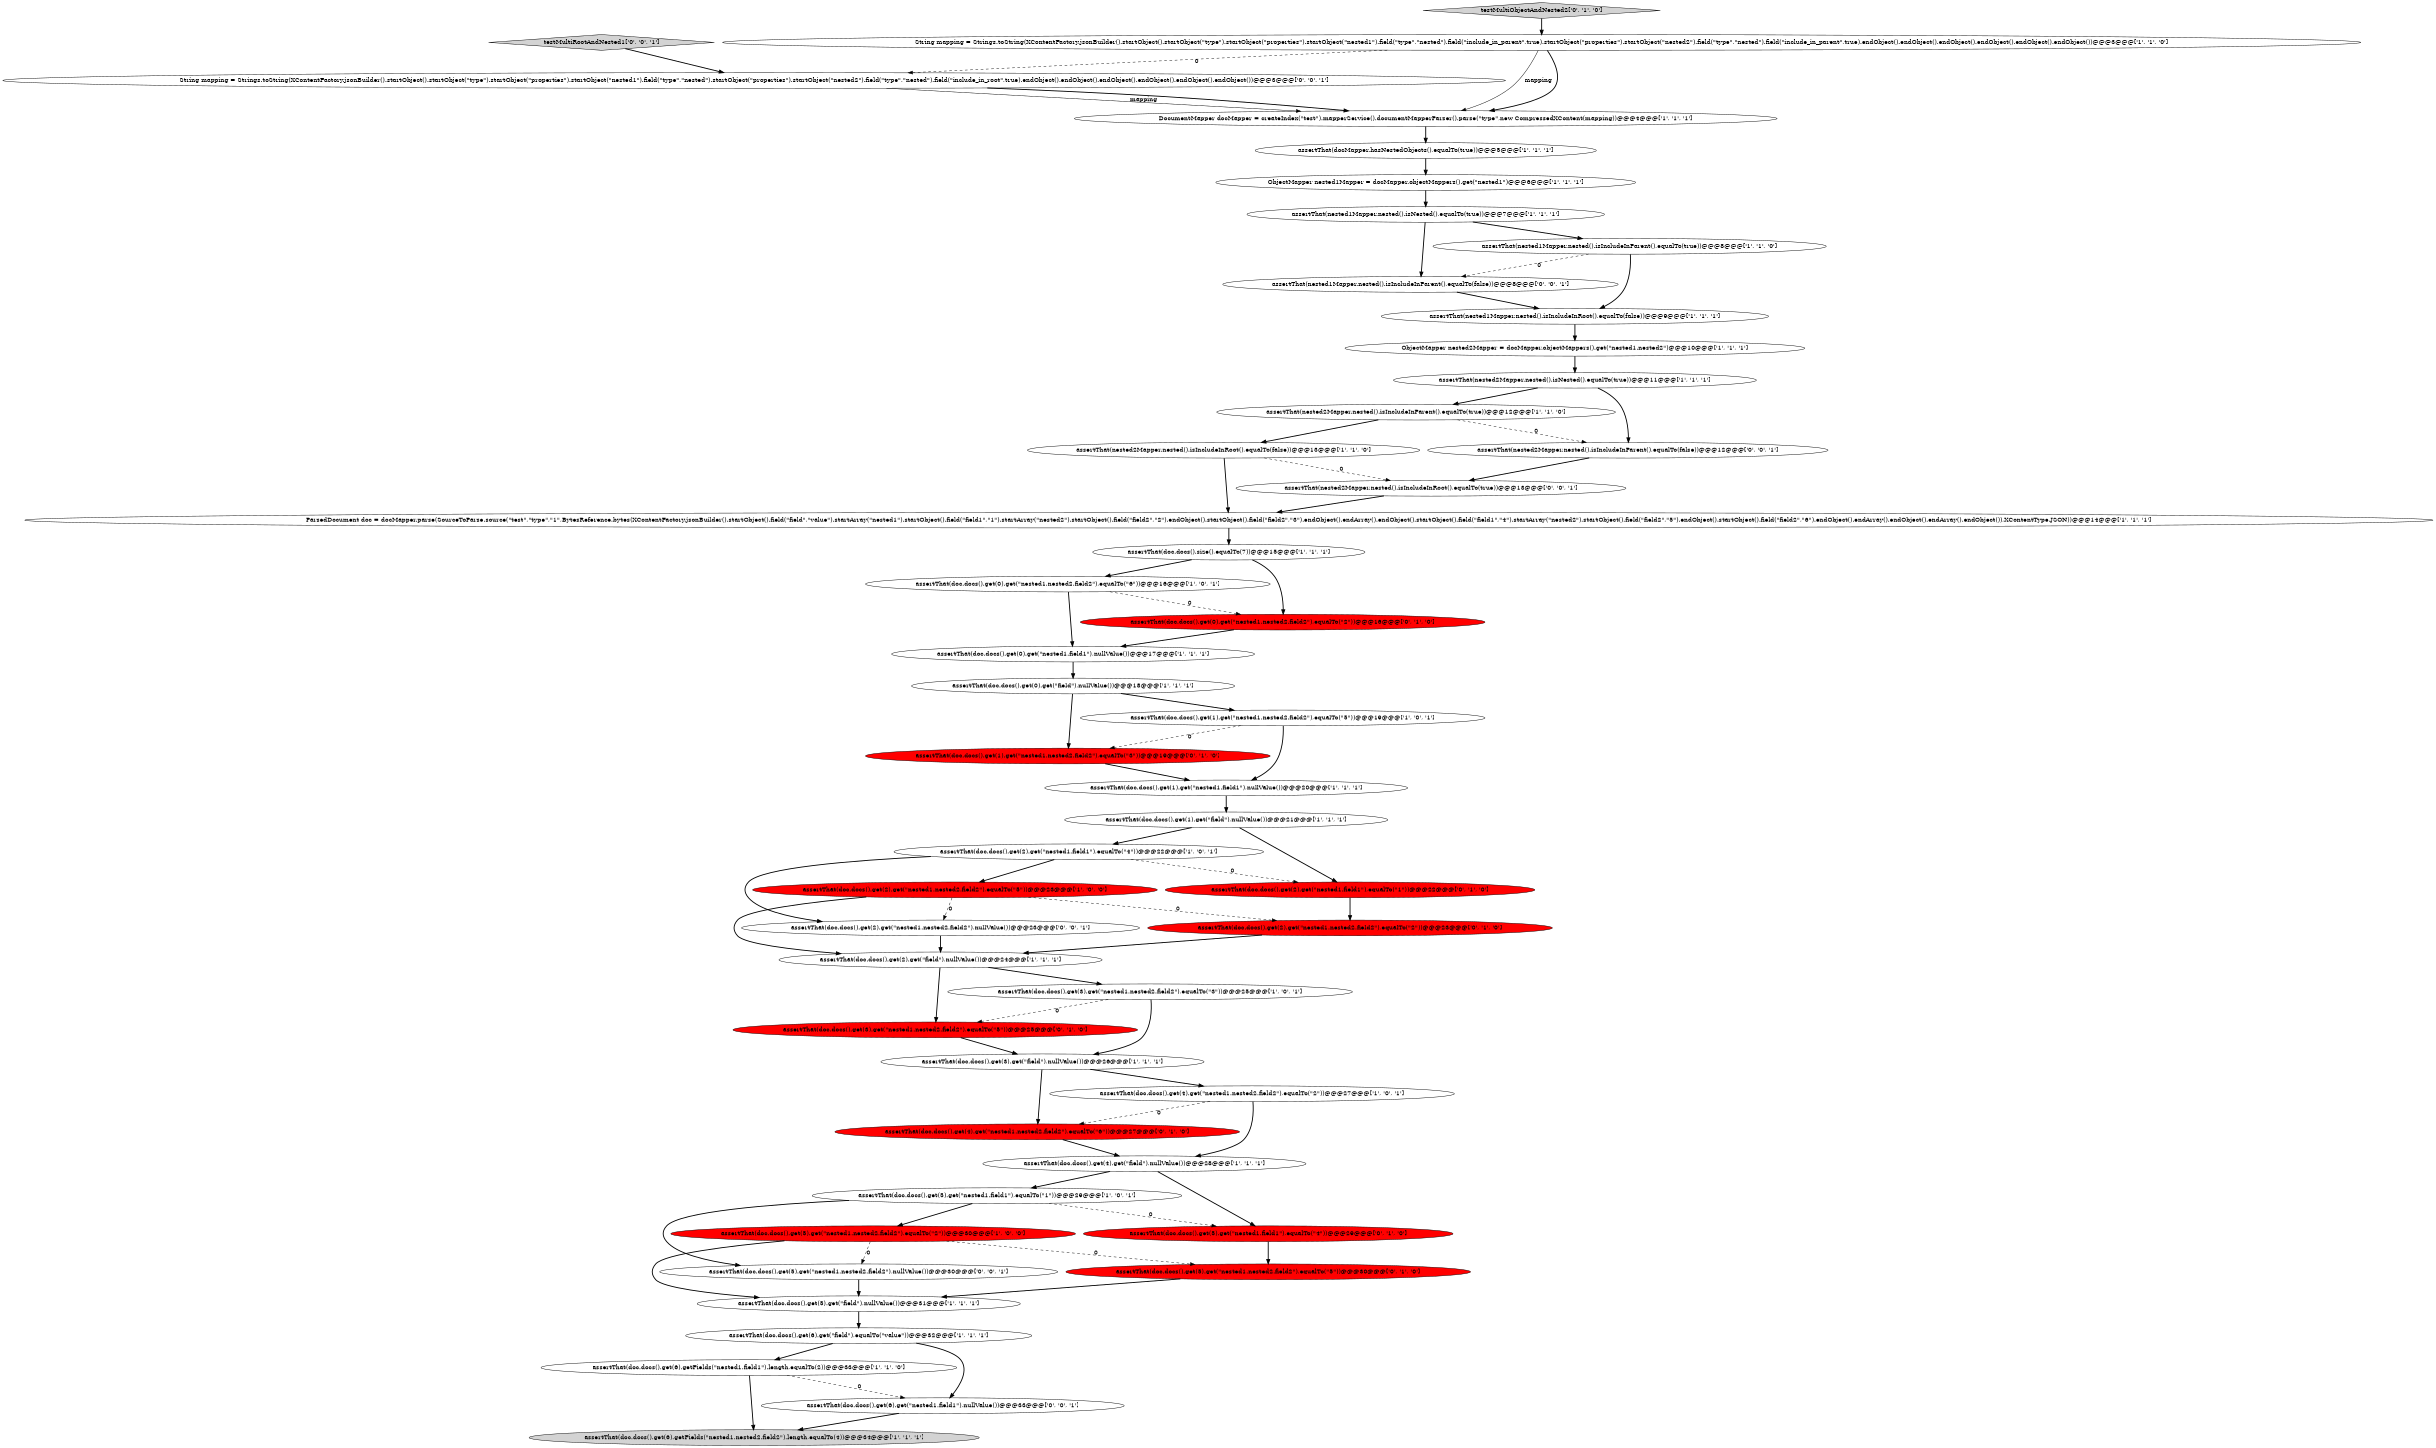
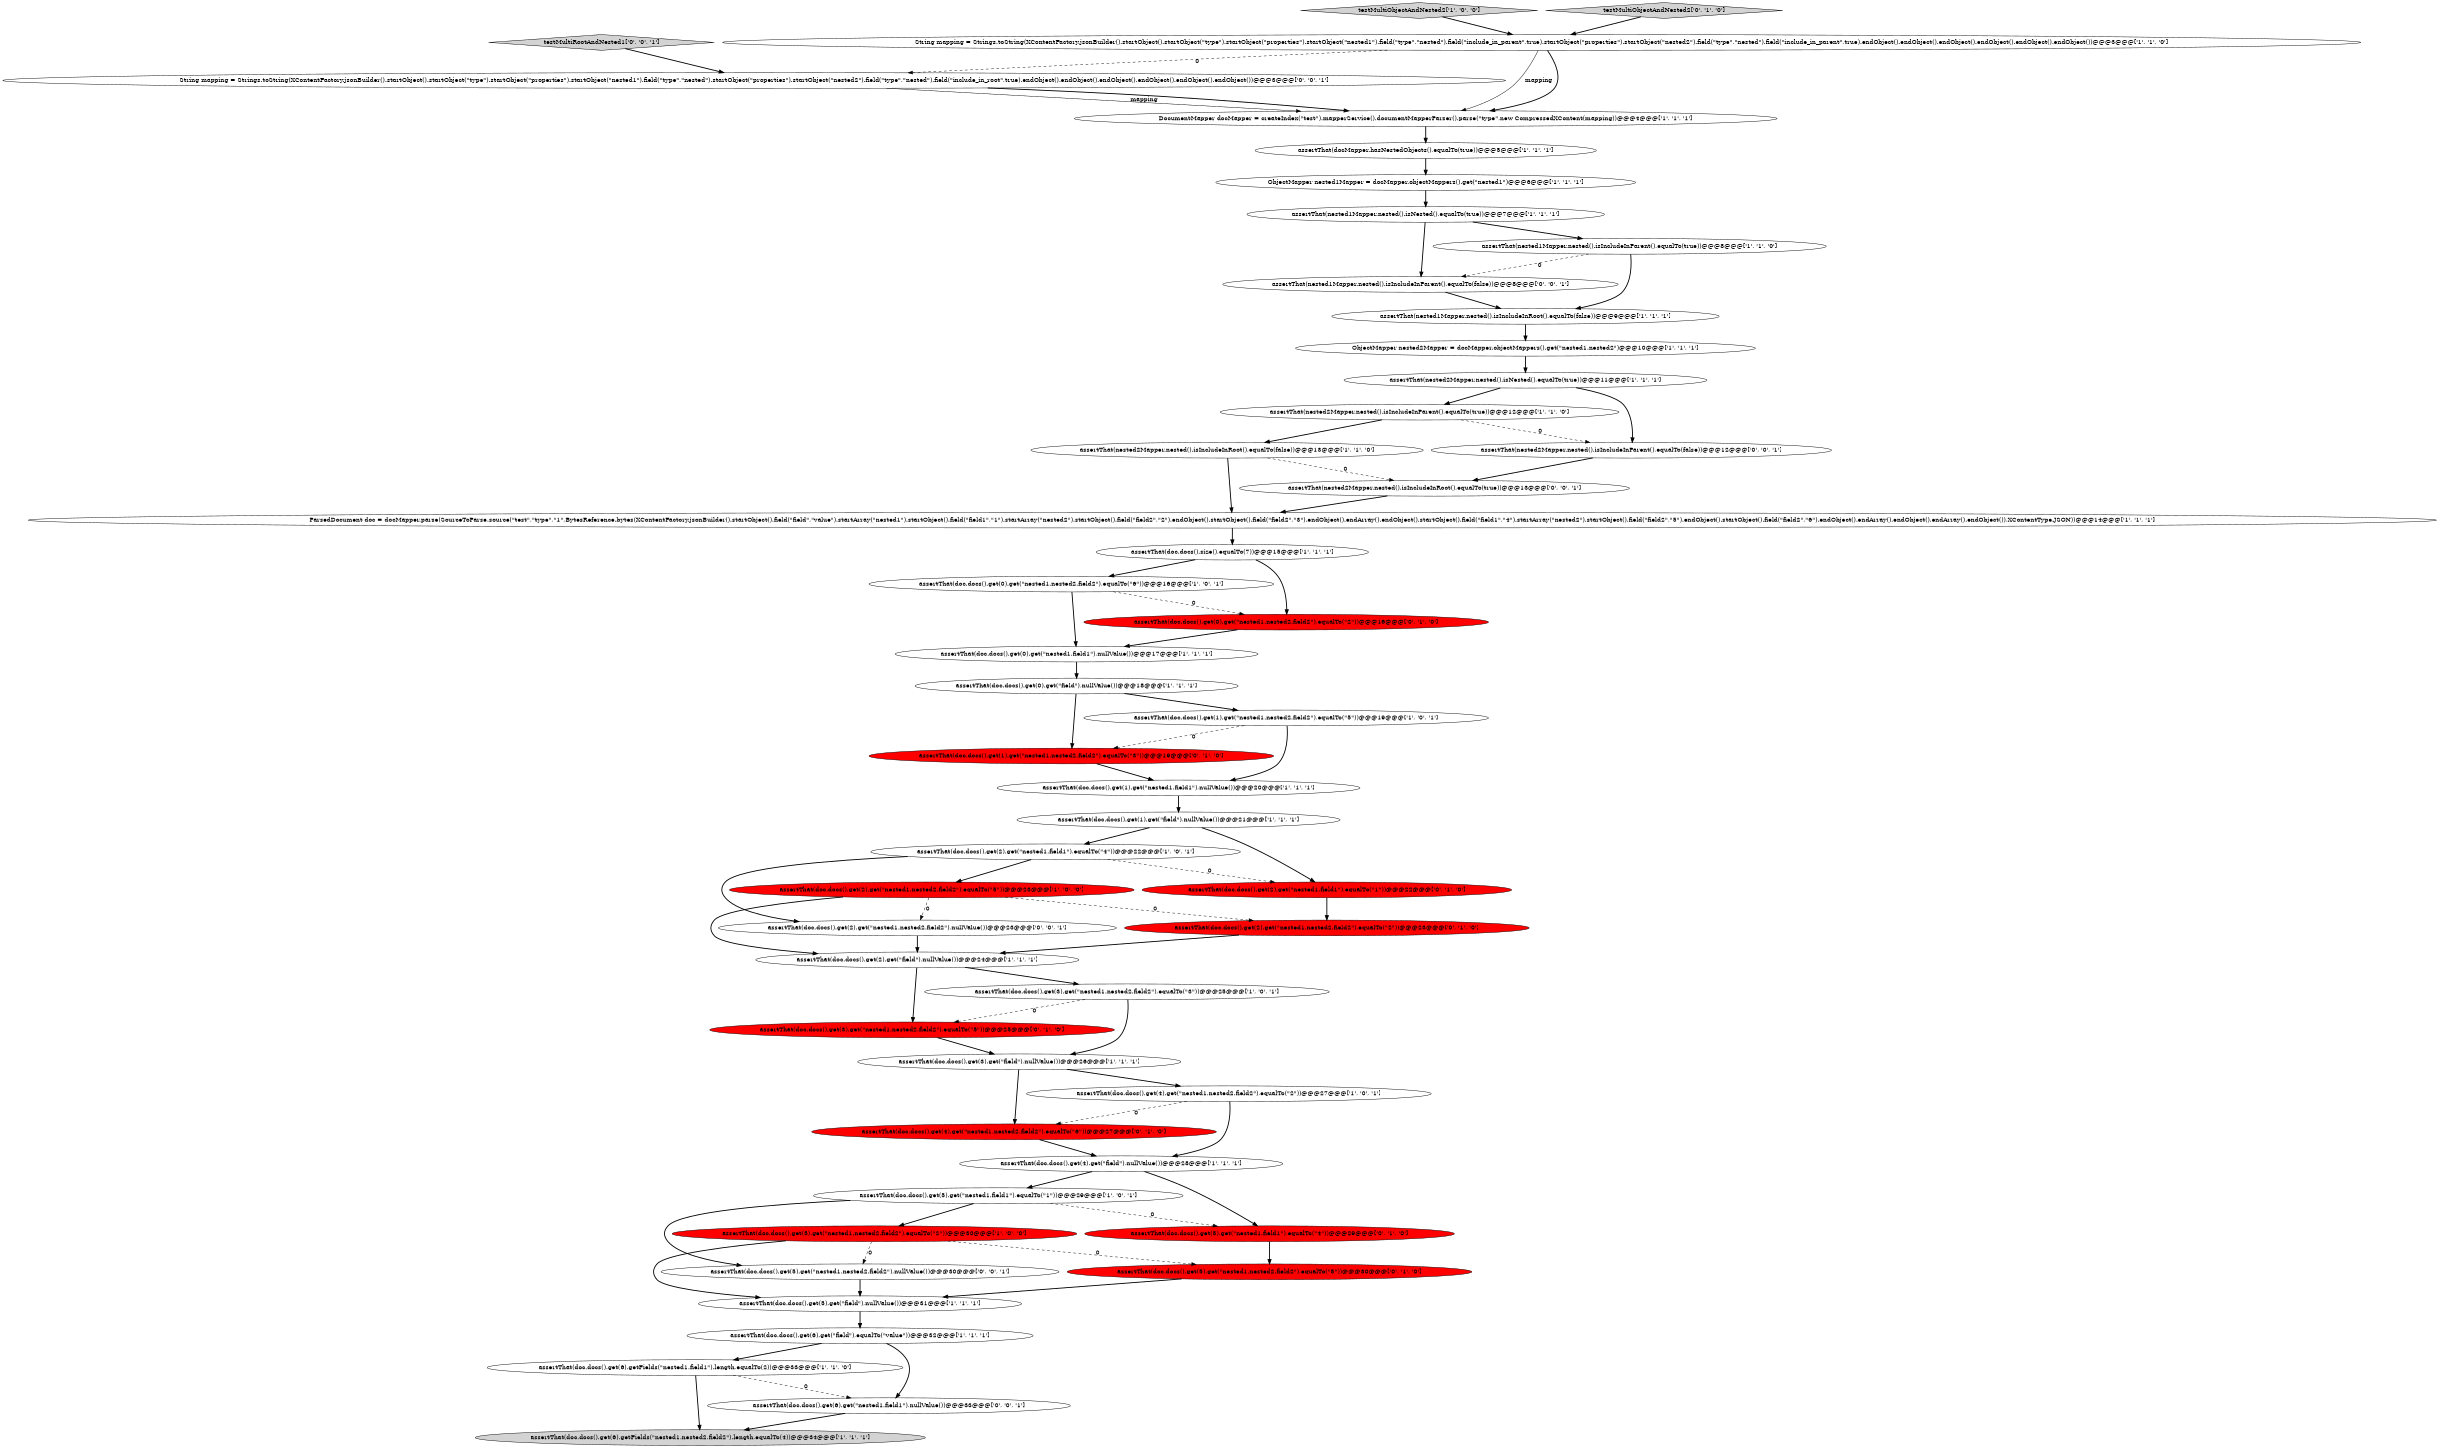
node "testMultiObjectAndNested2['1', '0', '0']": added
